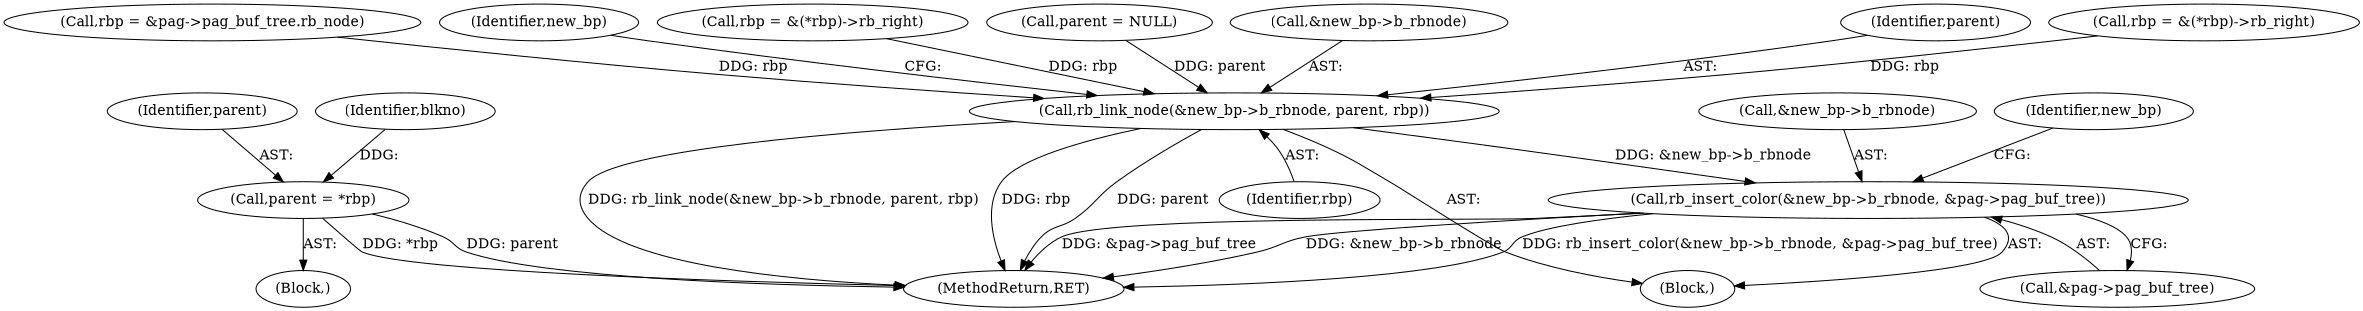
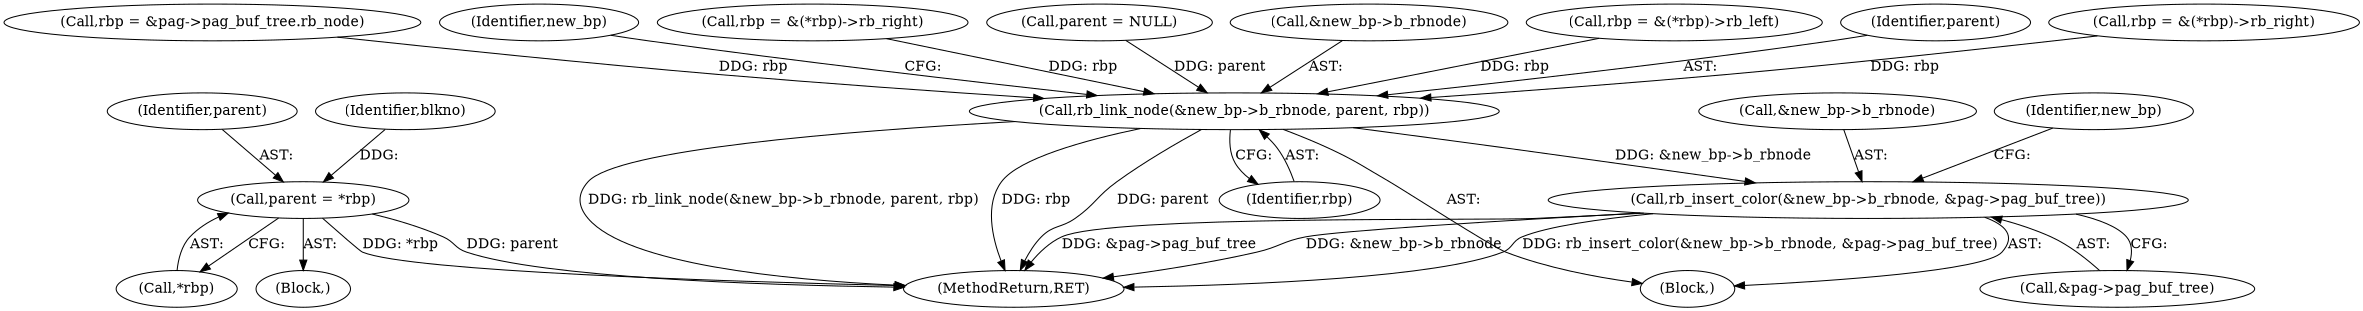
node "(Call,rbp = &(*rbp)->rb_left)": added
edge "(Call,rb_link_node(&new_bp->b_rbnode, parent, rbp))" -> "(Identifier,rbp)": added, label "CFG:"
node "(Call,*rbp)": added
